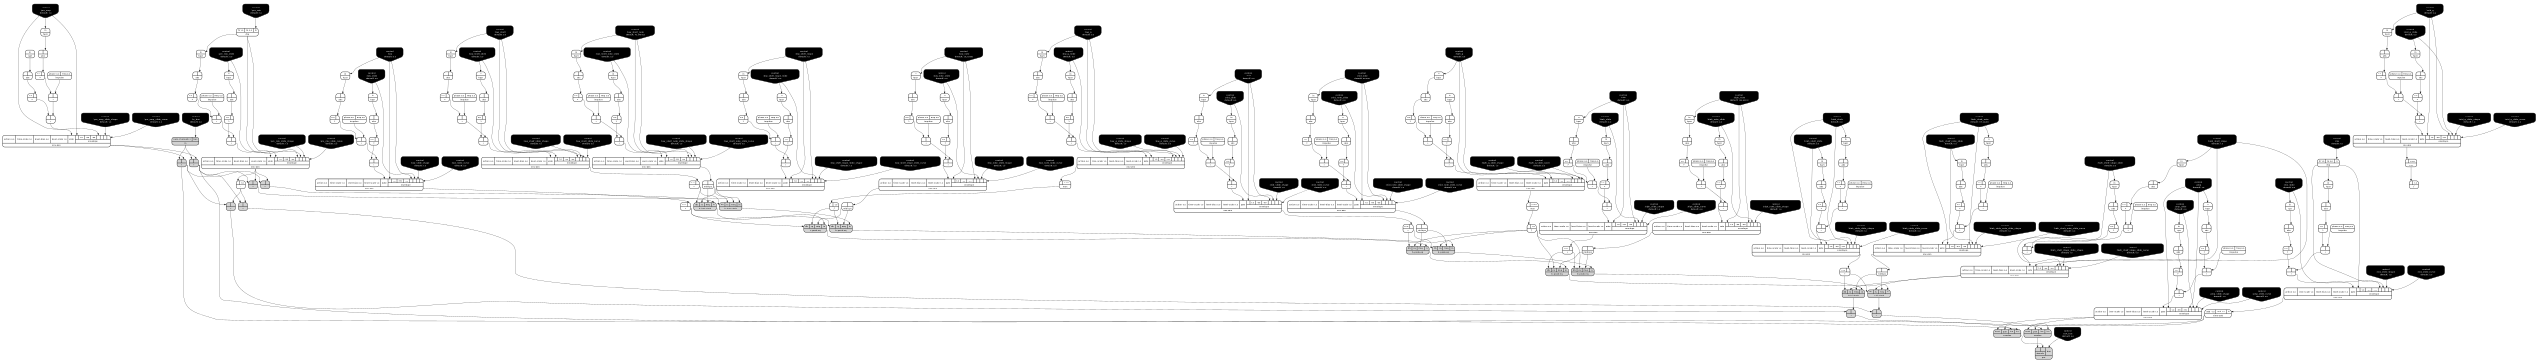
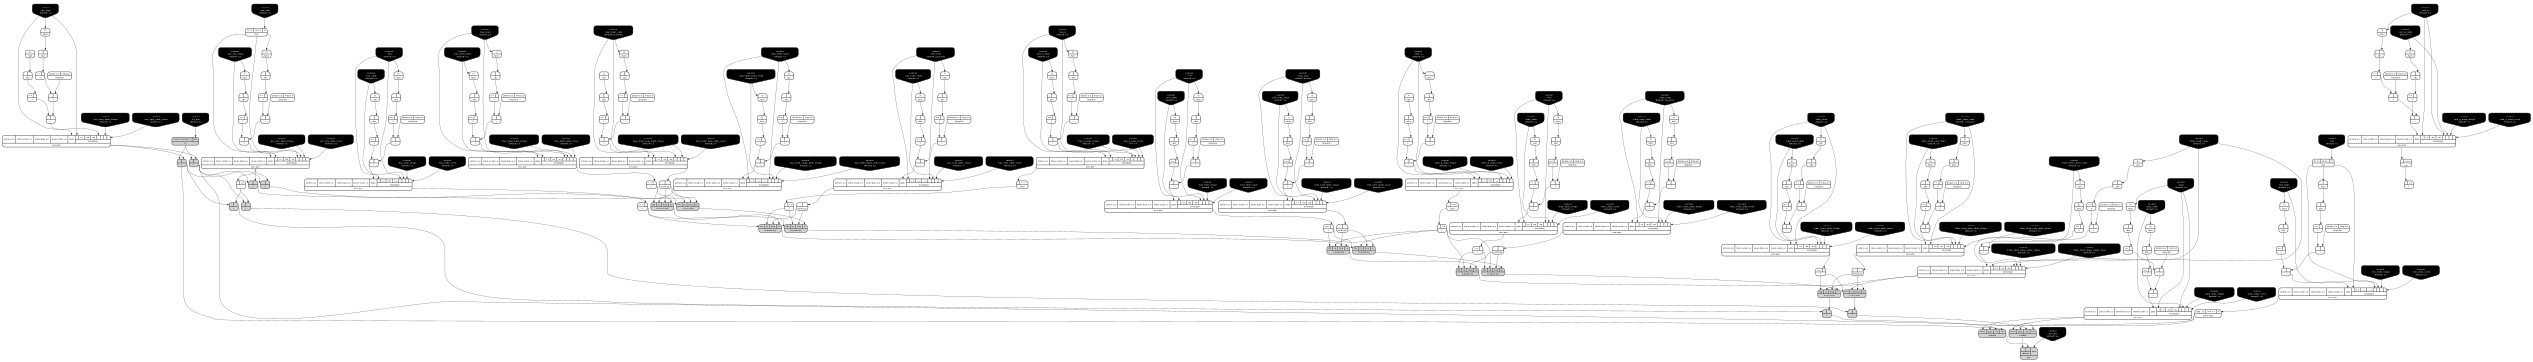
node "control :low_shelf_note_slide default: 0.0": removed
node "control :low_q_slide_curve default: 0.0": label "control :low_q_slide_curve default: 0.0" -> "control :low_q_slide_curve env: 0.0"
node "control :high_note_slide_curve default: 0.0": added
